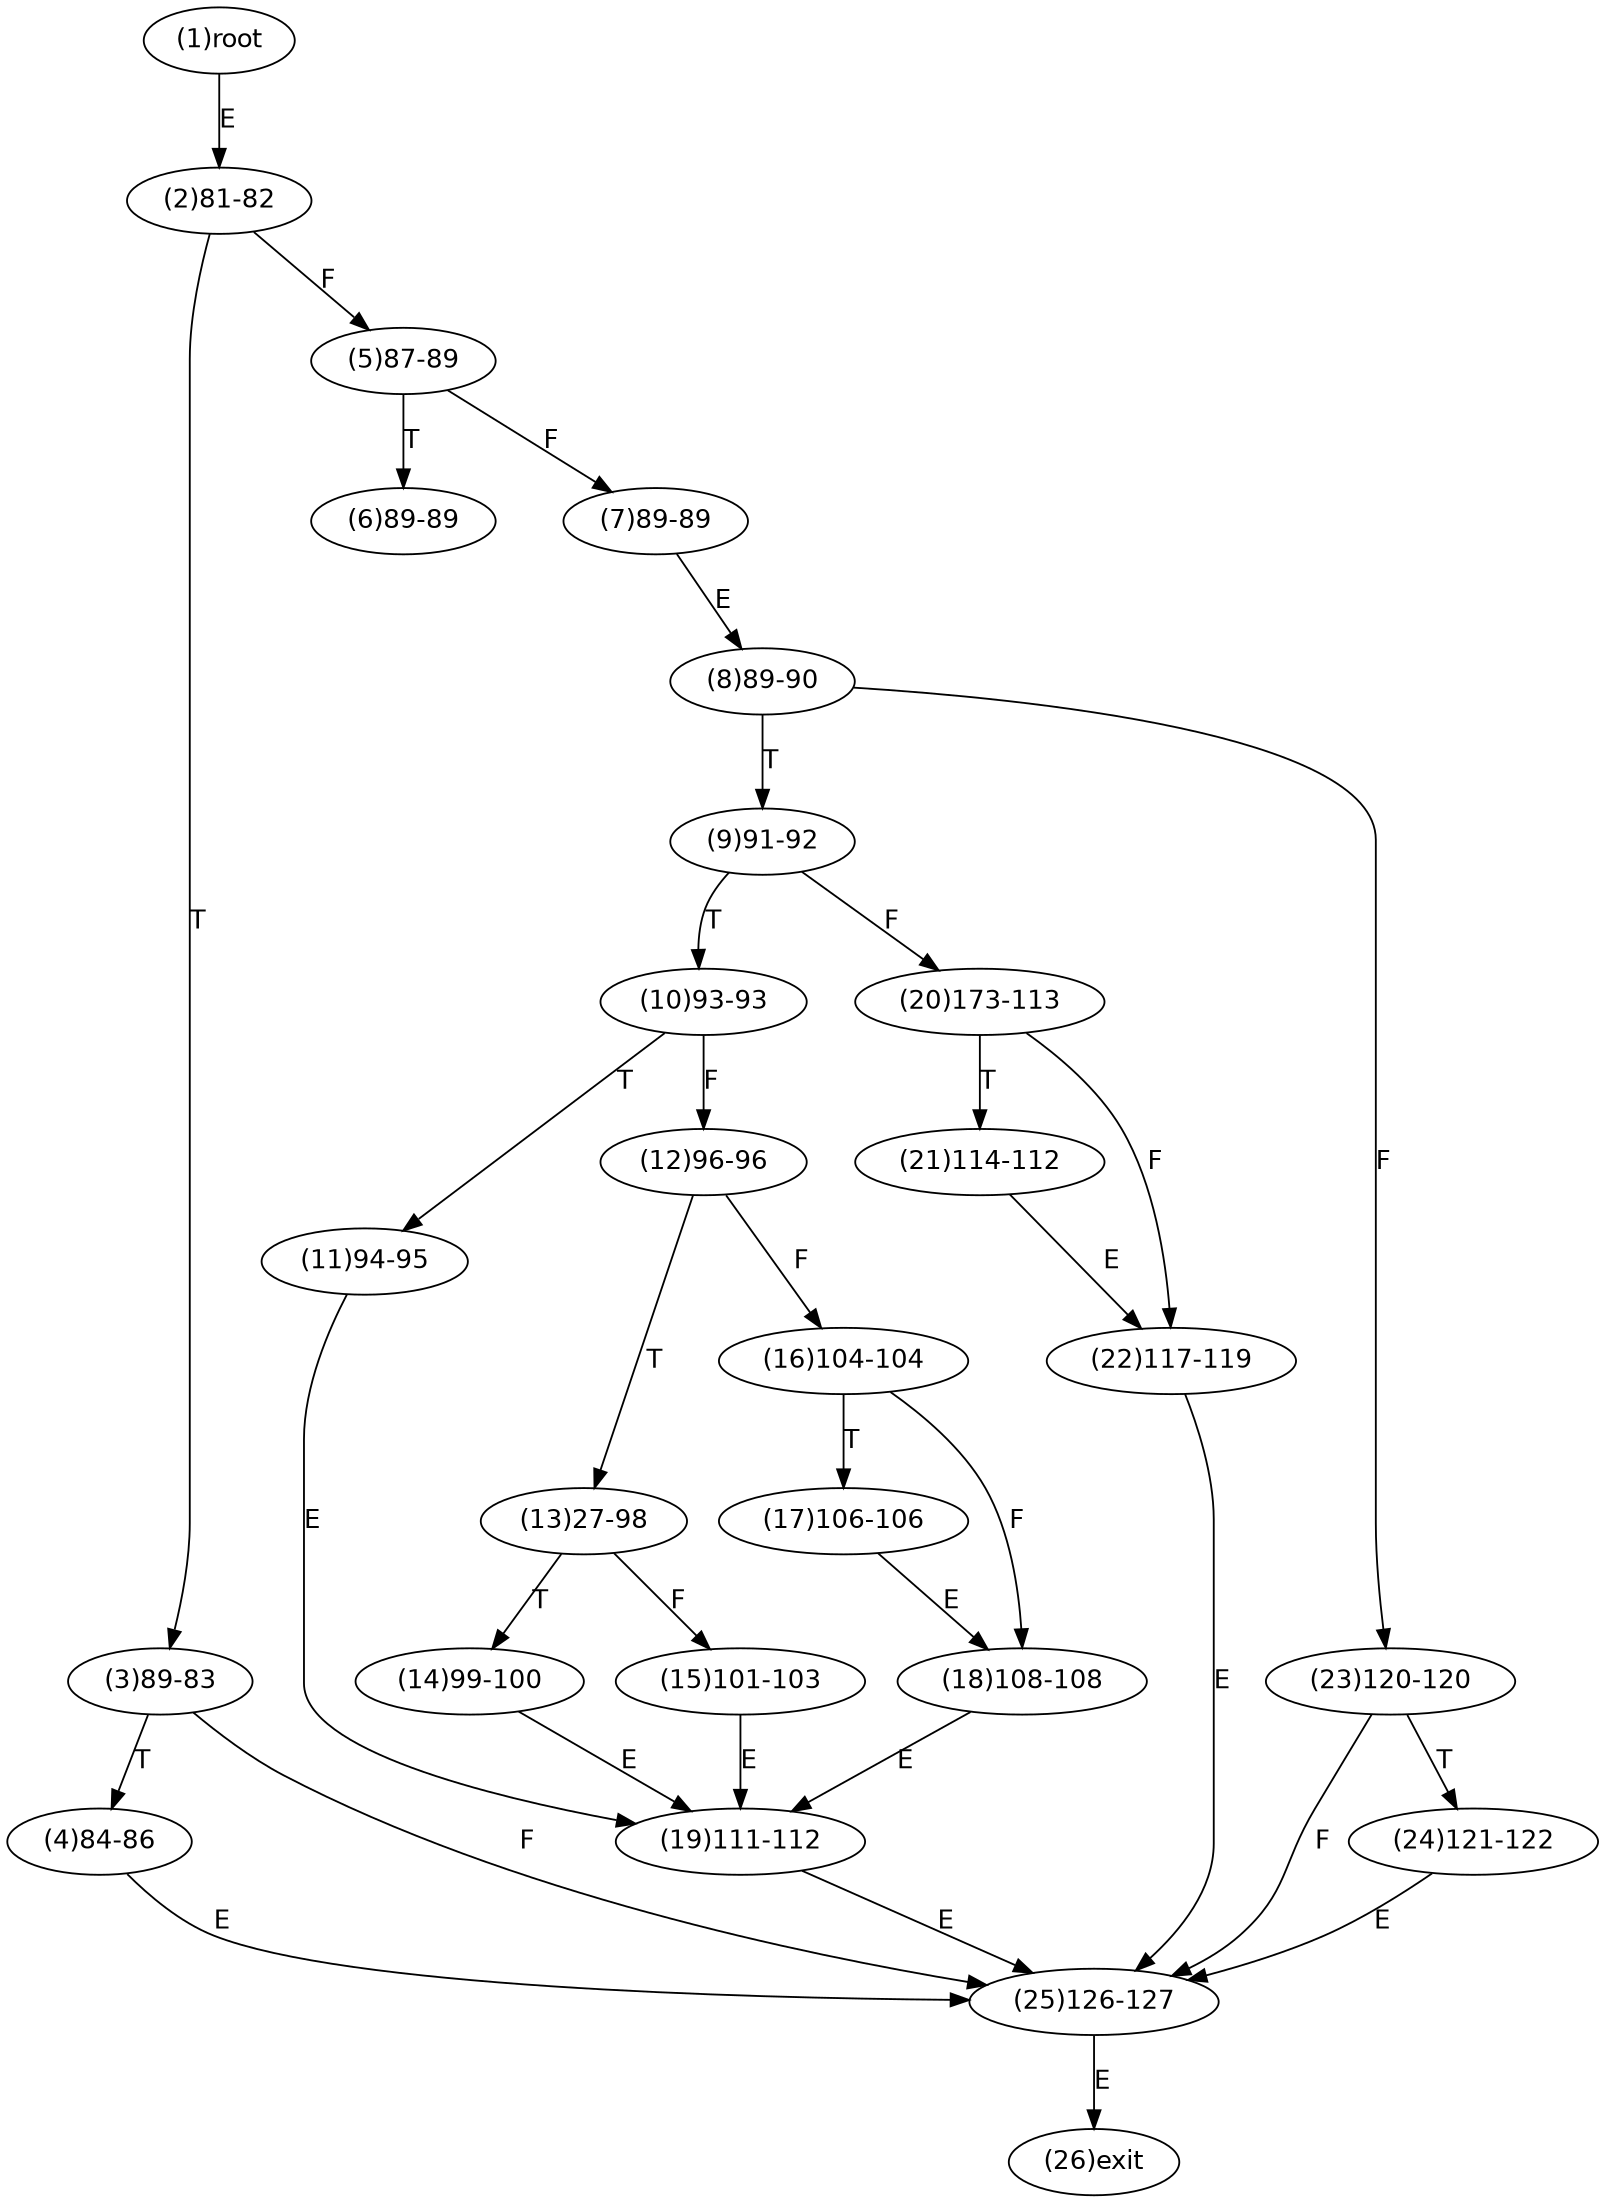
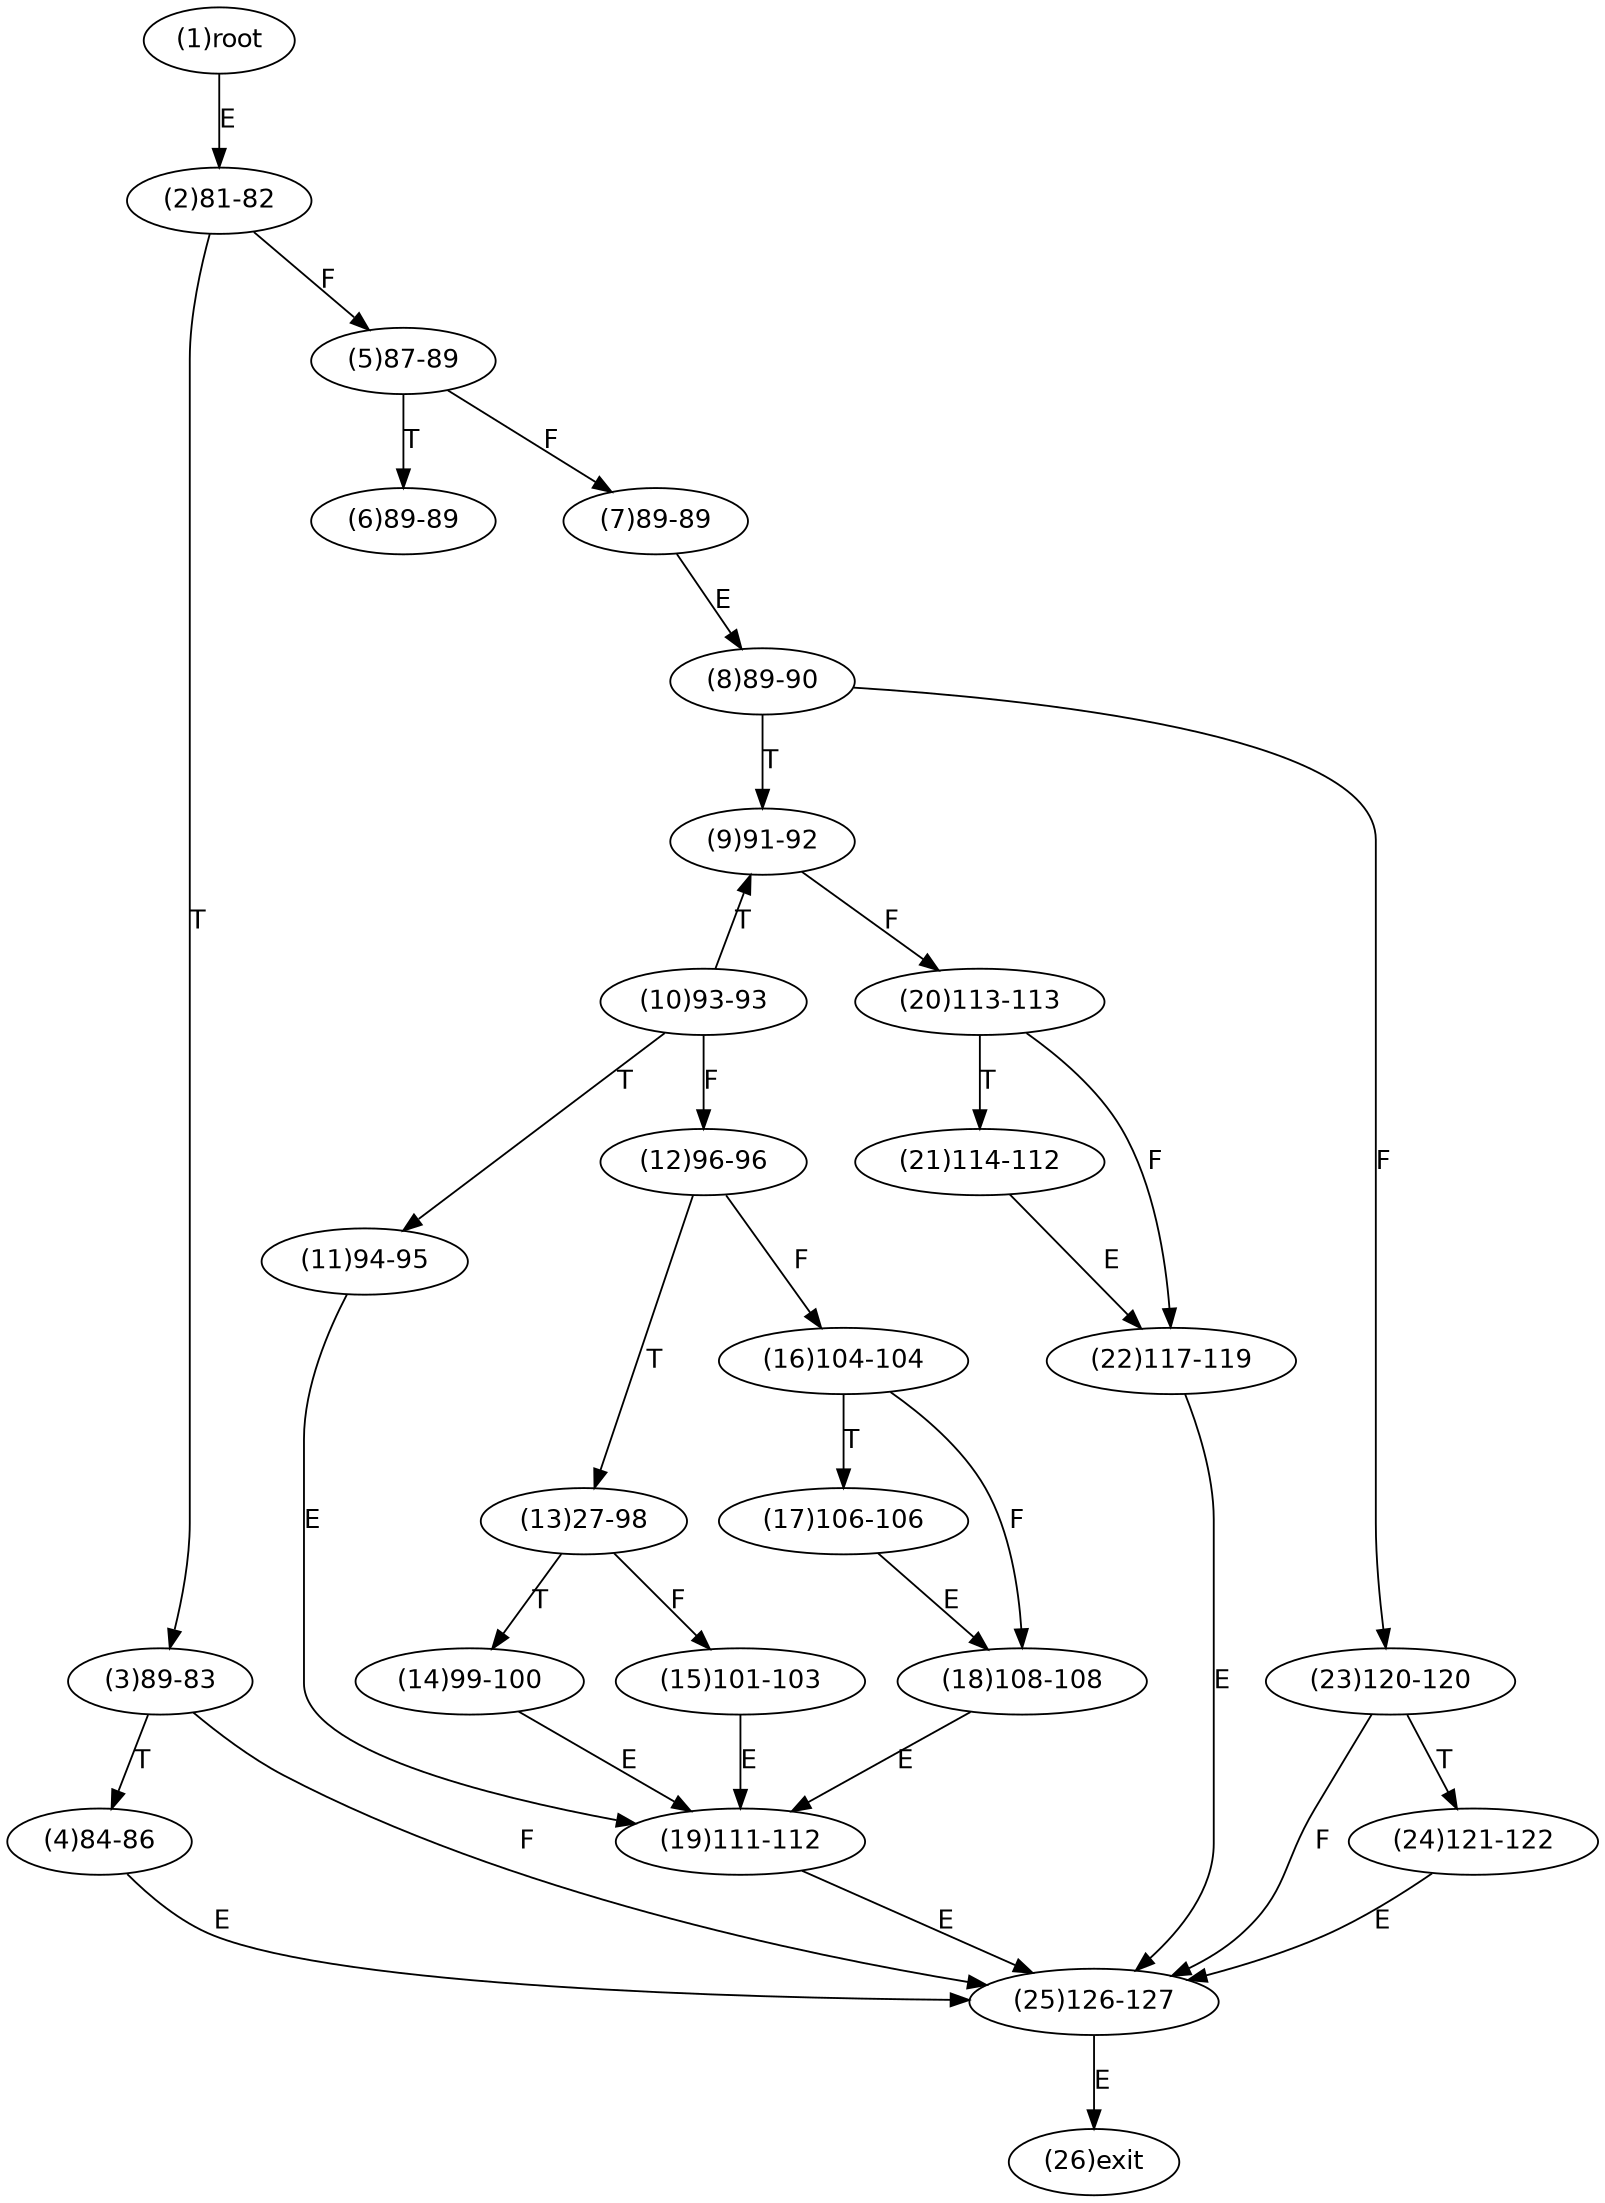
edge "(9)91-92" -> "(10)93-93": reversed
node "(20)173-113": label "(20)173-113" -> "(20)113-113"
